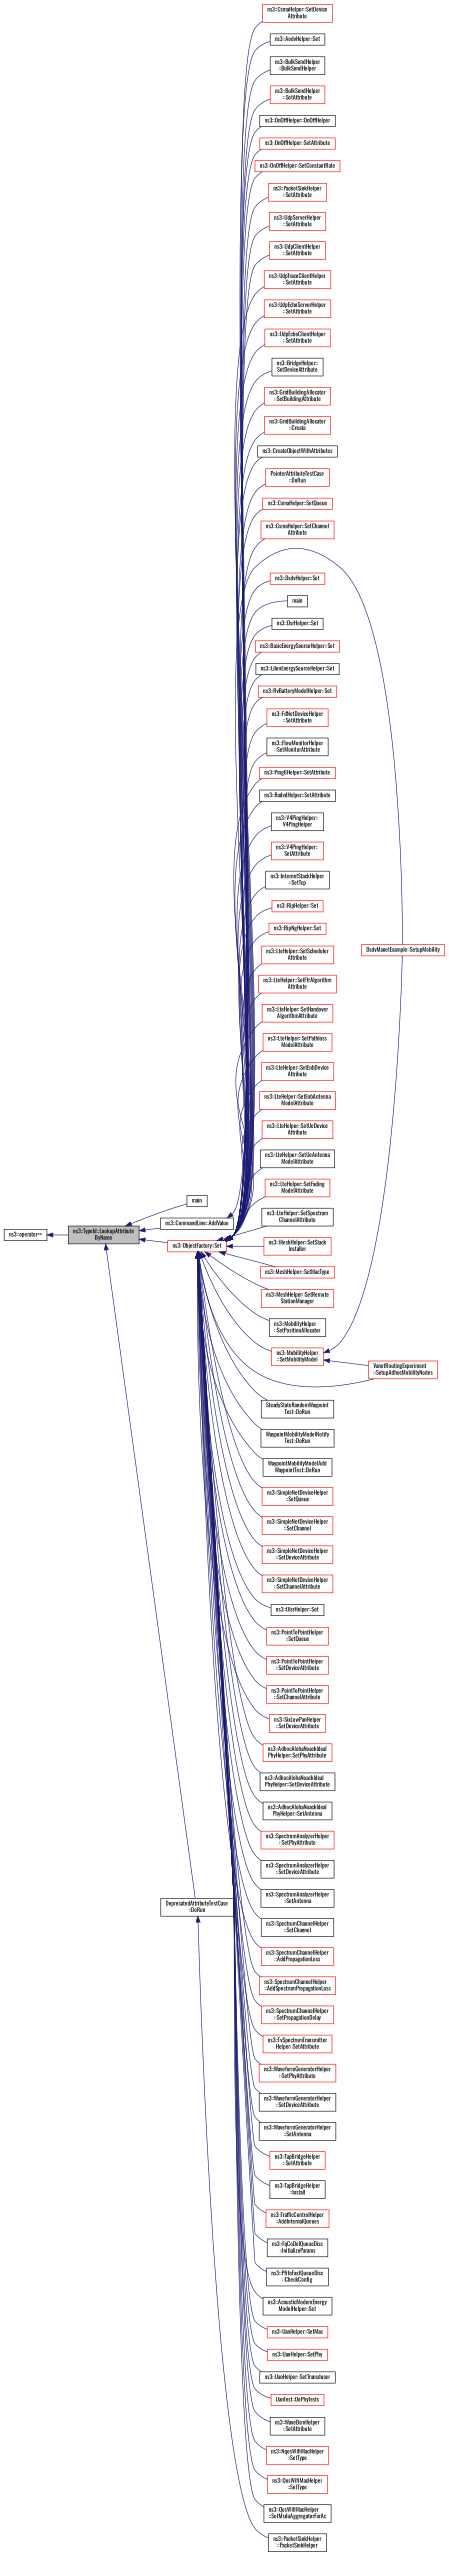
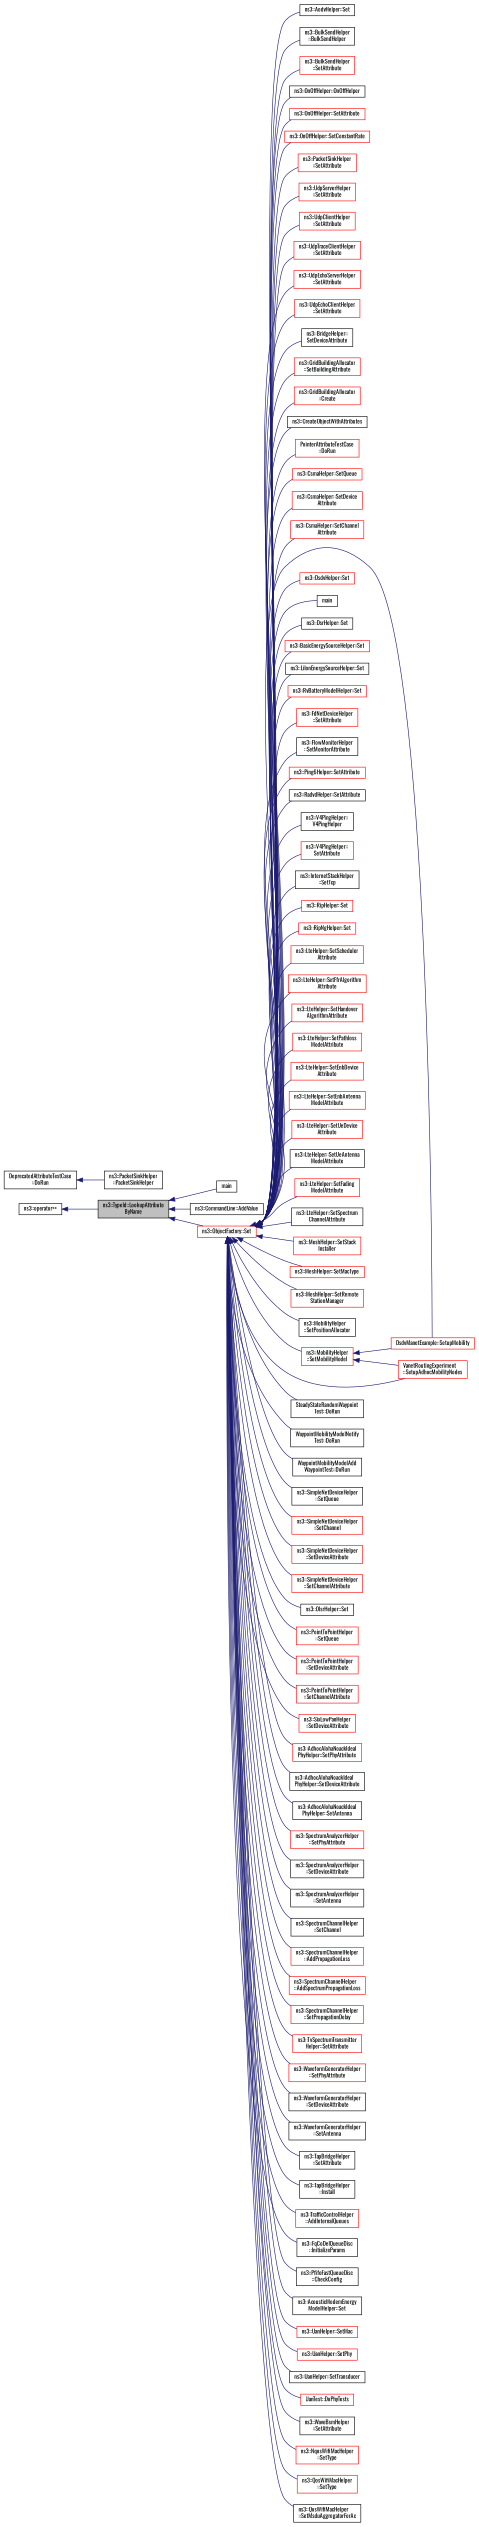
edge "ns3::CsmaHelper::SetDevice Attribute" -> "ns3::CommandLine::AddValue": now "ns3::CsmaHelper::SetDevice Attribute" -> "ns3::ObjectFactory::Set"
node "ns3::SimpleNetDeviceHelper ::SetQueue": color red -> black
edge "DeprecatedAttributeTestCase ::DoRun" -> "ns3::TypeId::LookupAttribute ByName": removed
node "ns3::TapBridgeHelper ::SetAttribute": color red -> black
